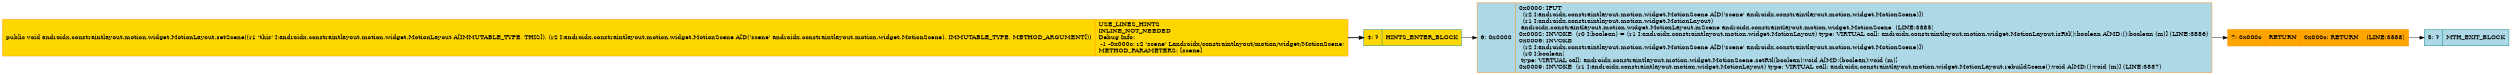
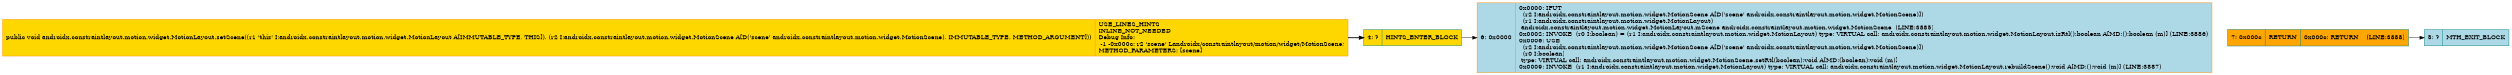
edge "6: 0x0000" -> "7: 0x000c": removed
node "7: 0x000c": color darkorange -> teal
node "6: 0x0000": text "0x0006: INVOKE" -> "0x0006: USE"
